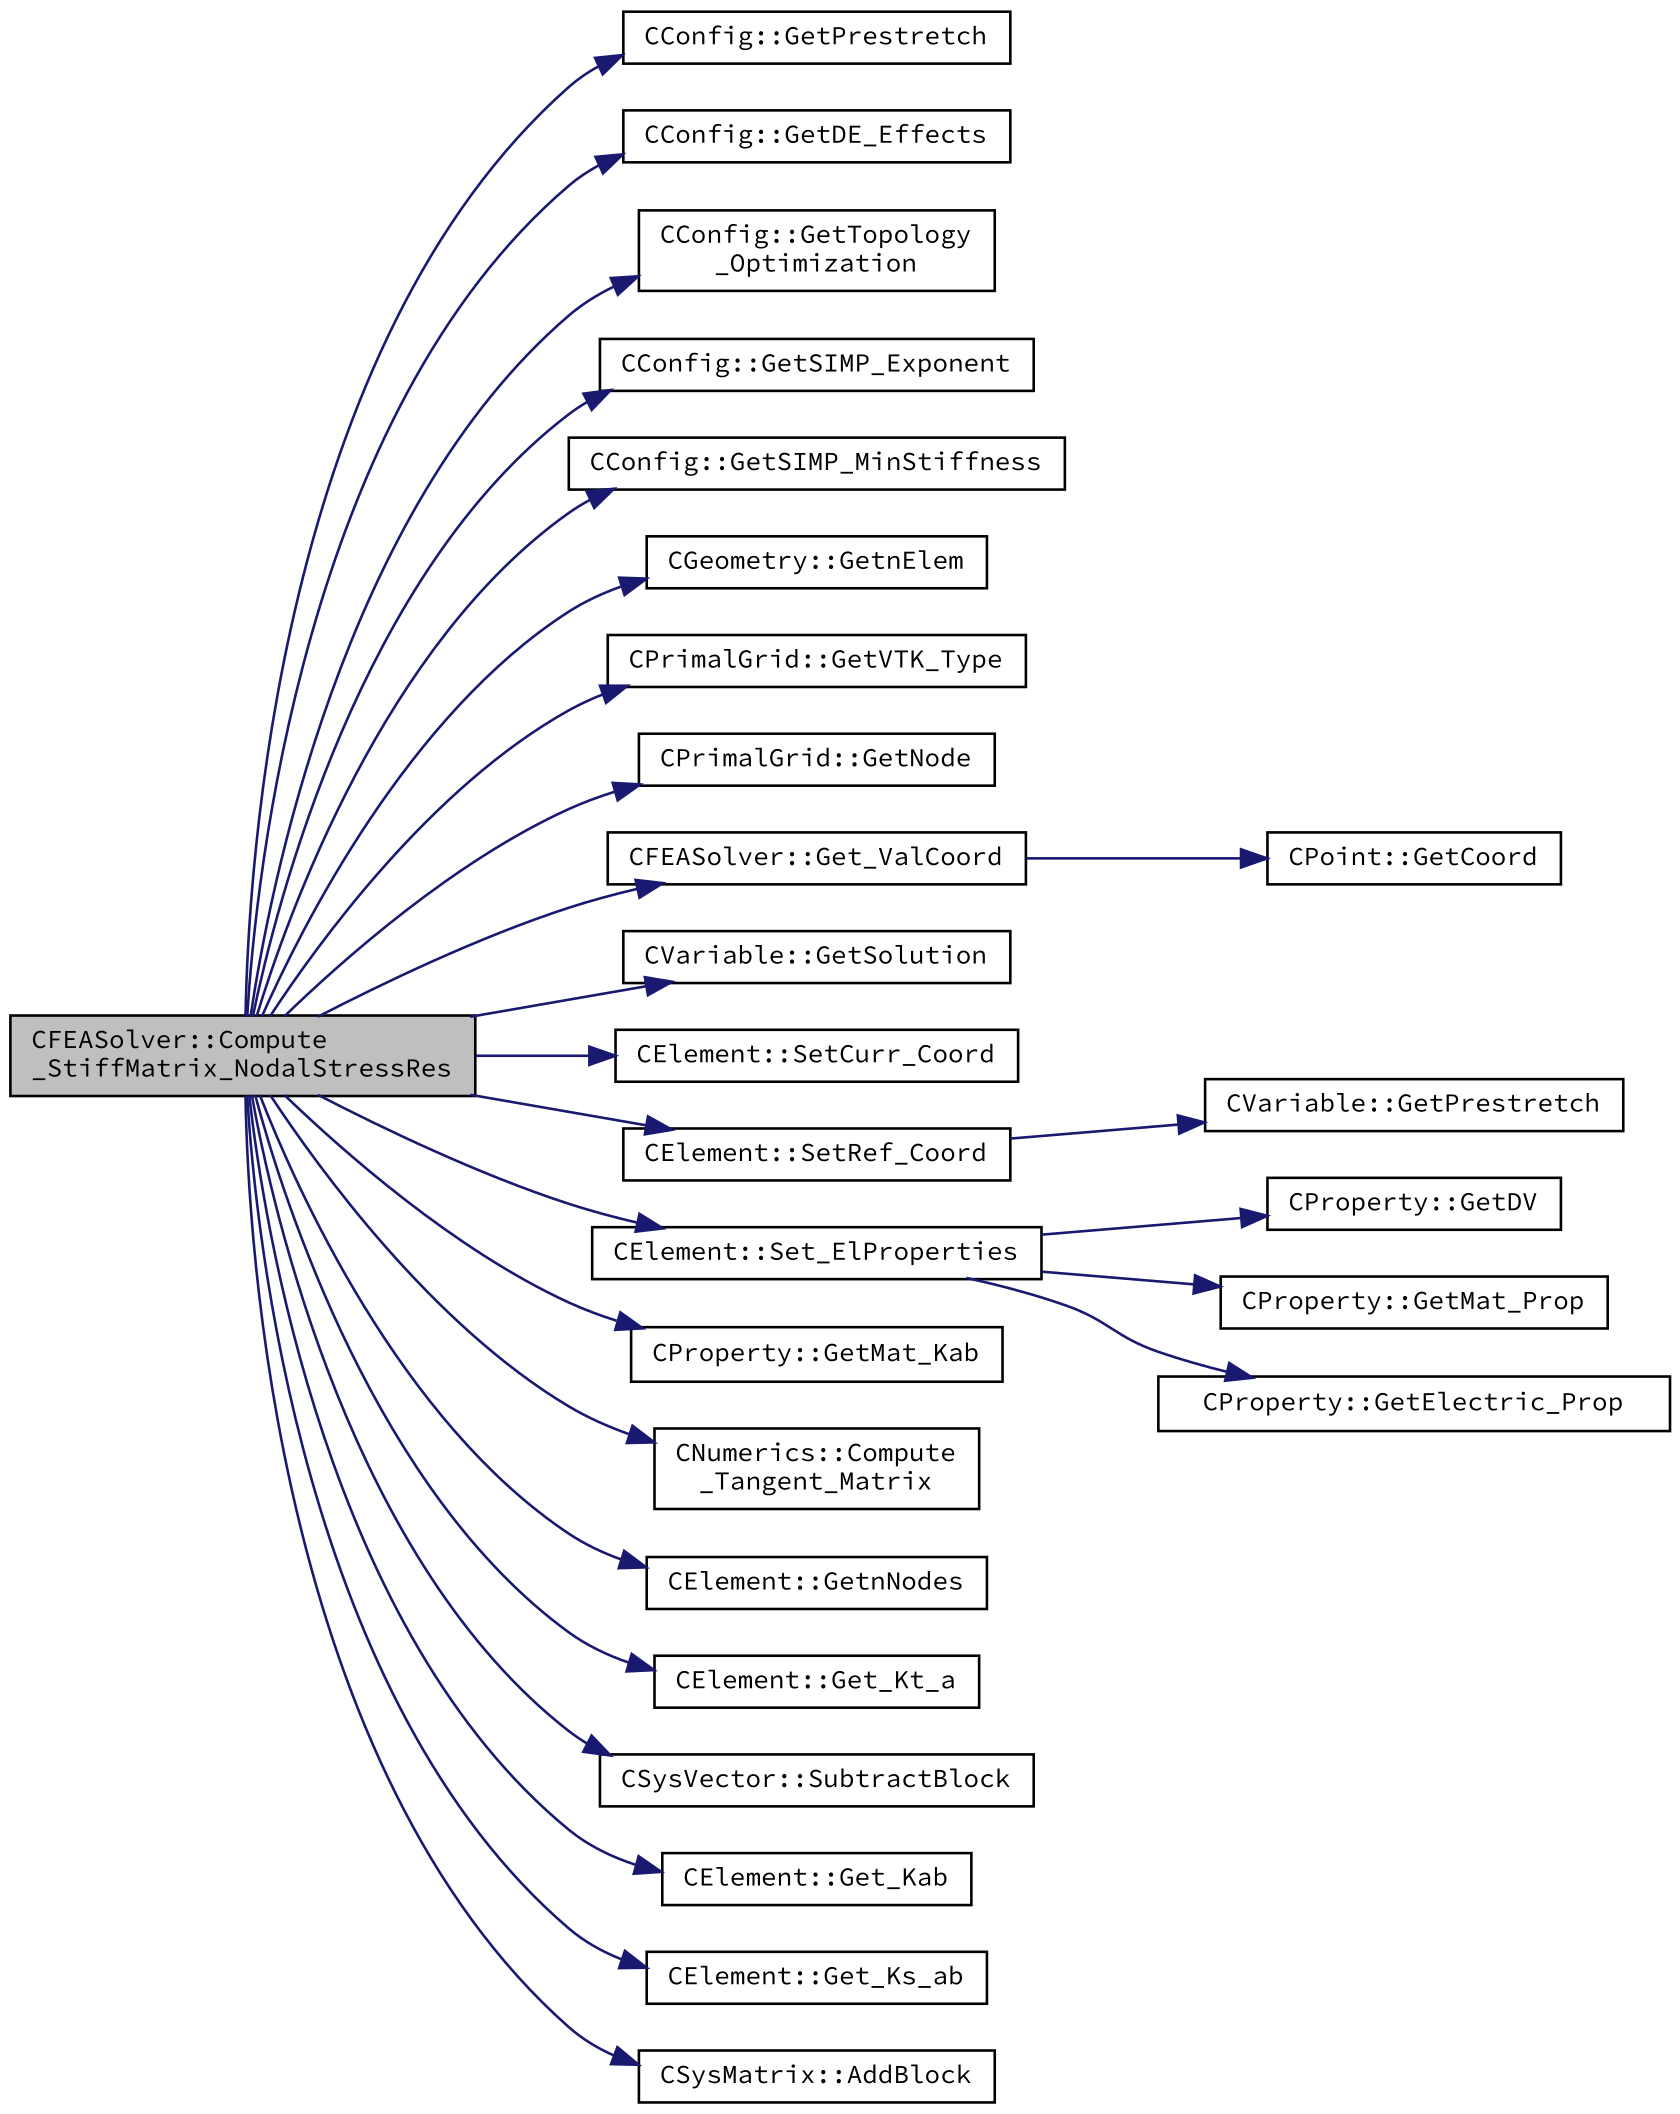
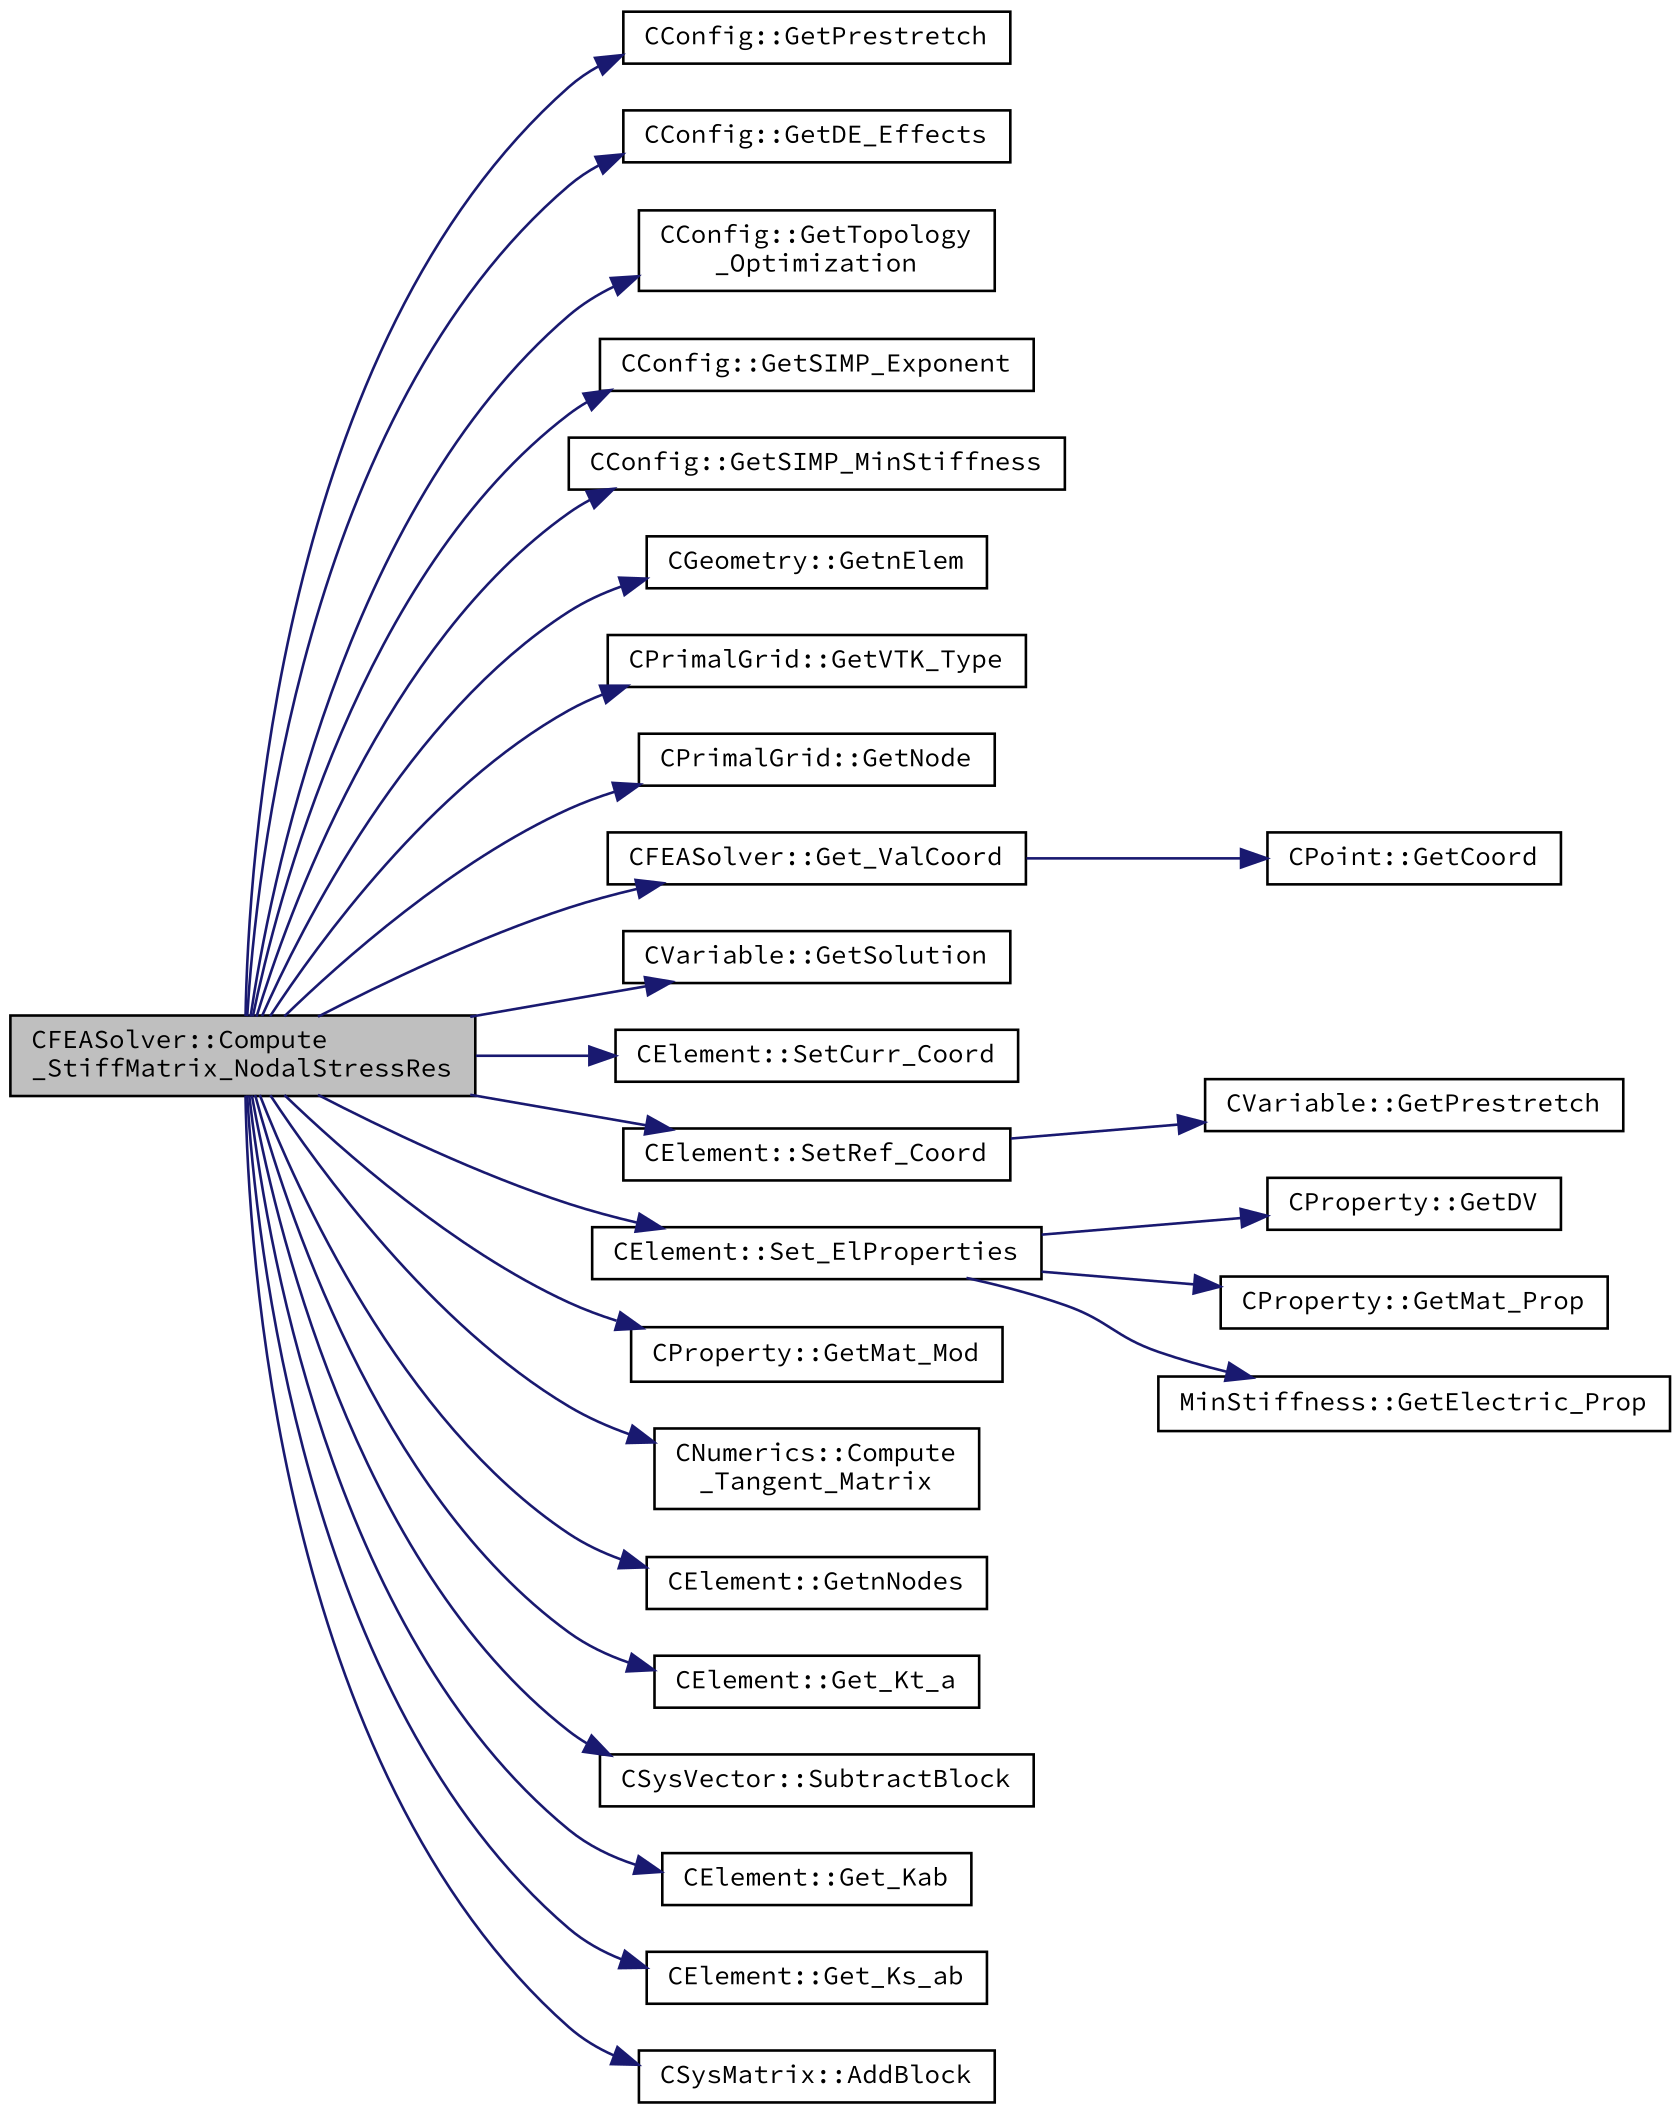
node "CProperty::GetMat_Kab": label "CProperty::GetMat_Kab" -> "CProperty::GetMat_Mod"
node "CProperty::GetElectric_Prop": label "CProperty::GetElectric_Prop" -> "MinStiffness::GetElectric_Prop"
